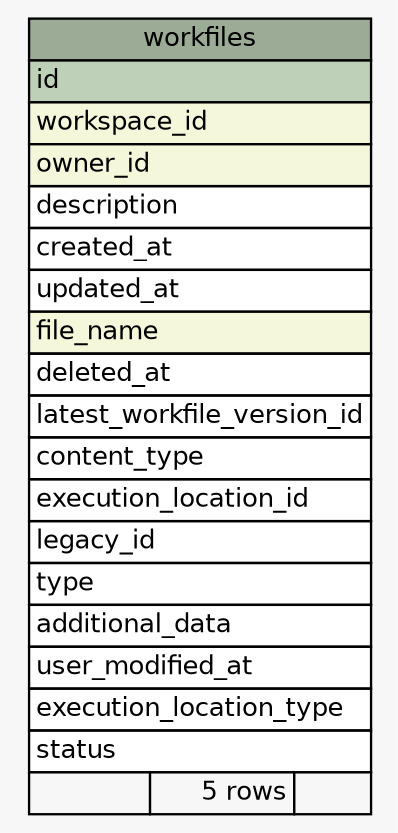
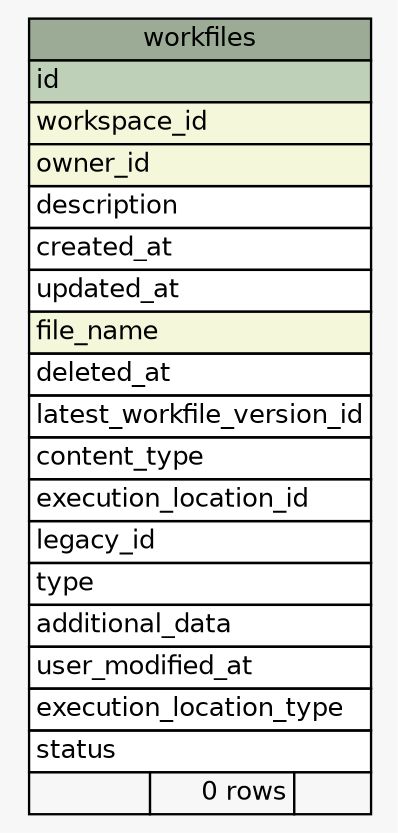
node "workfiles": text "5 rows" -> "0 rows"
